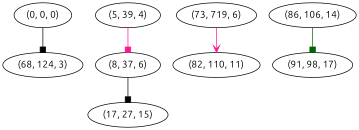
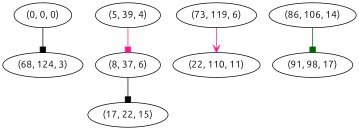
node "(73, 719, 6)": label "(73, 719, 6)" -> "(73, 119, 6)"
node "(82, 110, 11)": label "(82, 110, 11)" -> "(22, 110, 11)"
node "(17, 27, 15)": label "(17, 27, 15)" -> "(17, 22, 15)"
